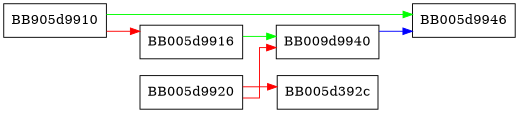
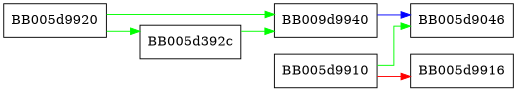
node "BB905d9910": label "BB905d9910" -> "BB005d9910"
node "BB005d9946": label "BB005d9946" -> "BB005d9046"
edge "BB005d9916" -> "BB009d9940": now "BB005d392c" -> "BB009d9940"
edge "BB005d9920" -> "BB009d9940": color red -> green
edge "BB005d9920" -> "BB005d392c": color red -> green
